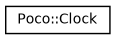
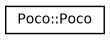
node "Poco::Clock": label "Poco::Clock" -> "Poco::Poco"
